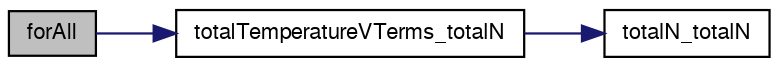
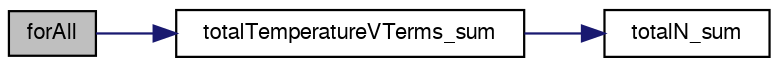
node "totalTemperatureVTerms_totalN": label "totalTemperatureVTerms_totalN" -> "totalTemperatureVTerms_sum"
node "totalN_totalN": label "totalN_totalN" -> "totalN_sum"
